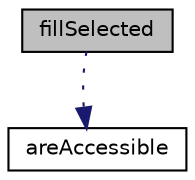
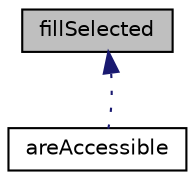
edge "fillSelected" -> "areAccessible": reversed
